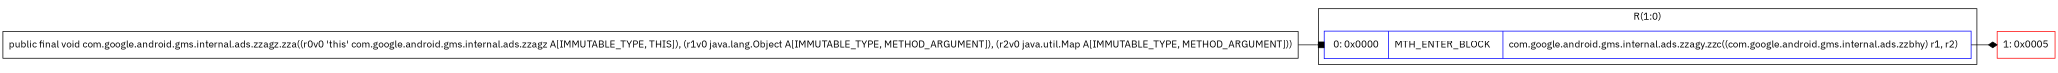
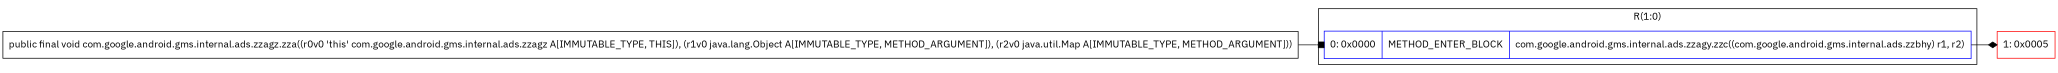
node "0: 0x0000": text "MTH_ENTER_BLOCK" -> "METHOD_ENTER_BLOCK"
